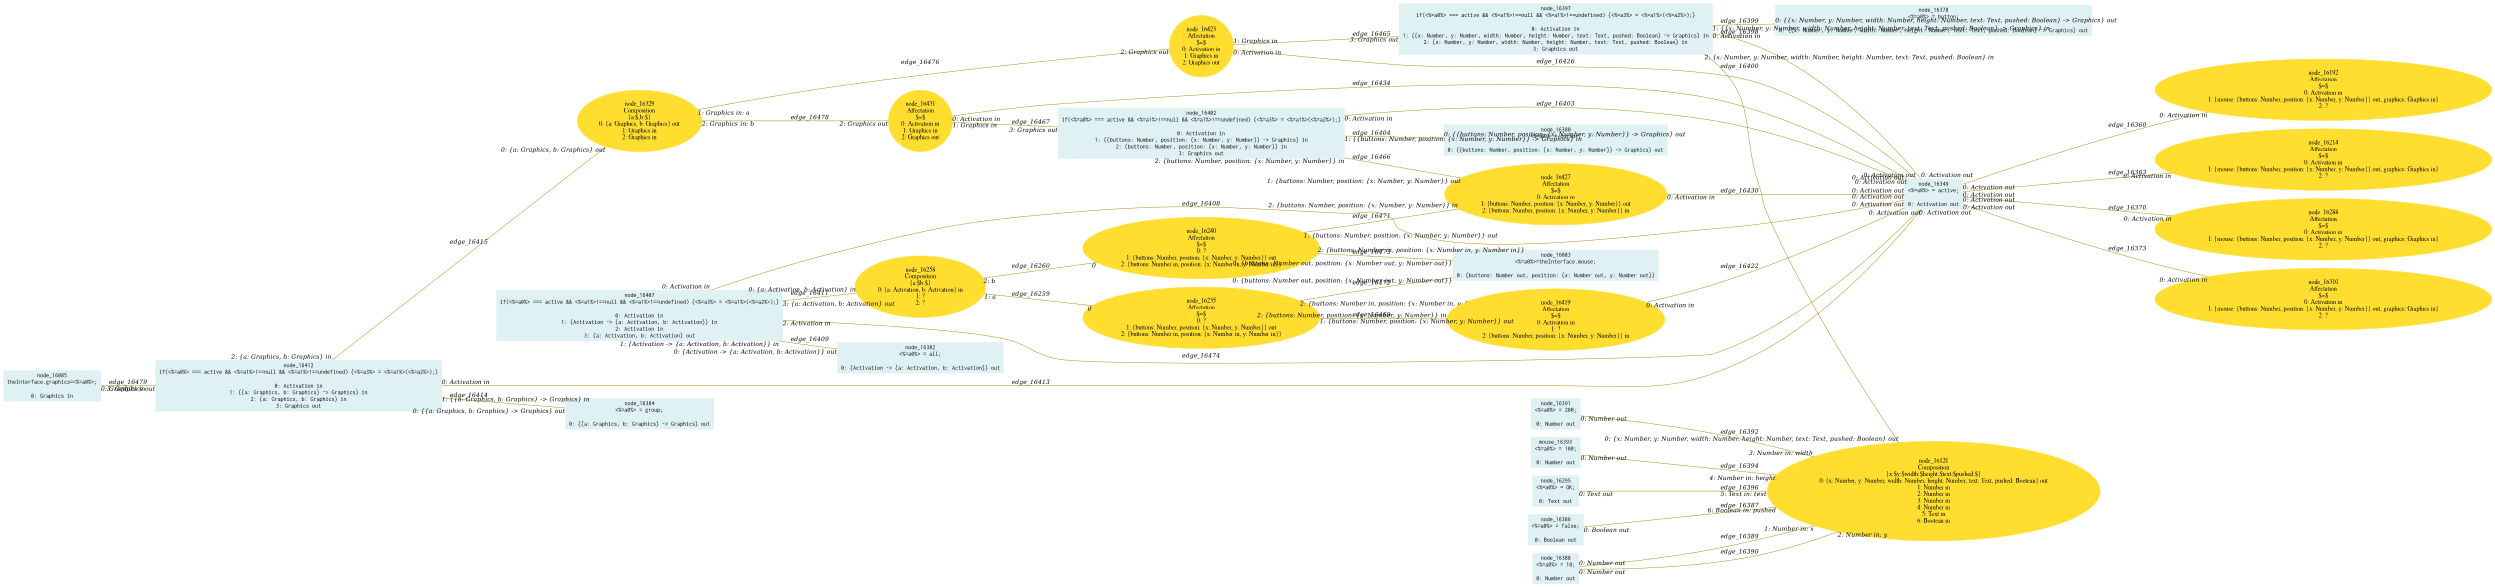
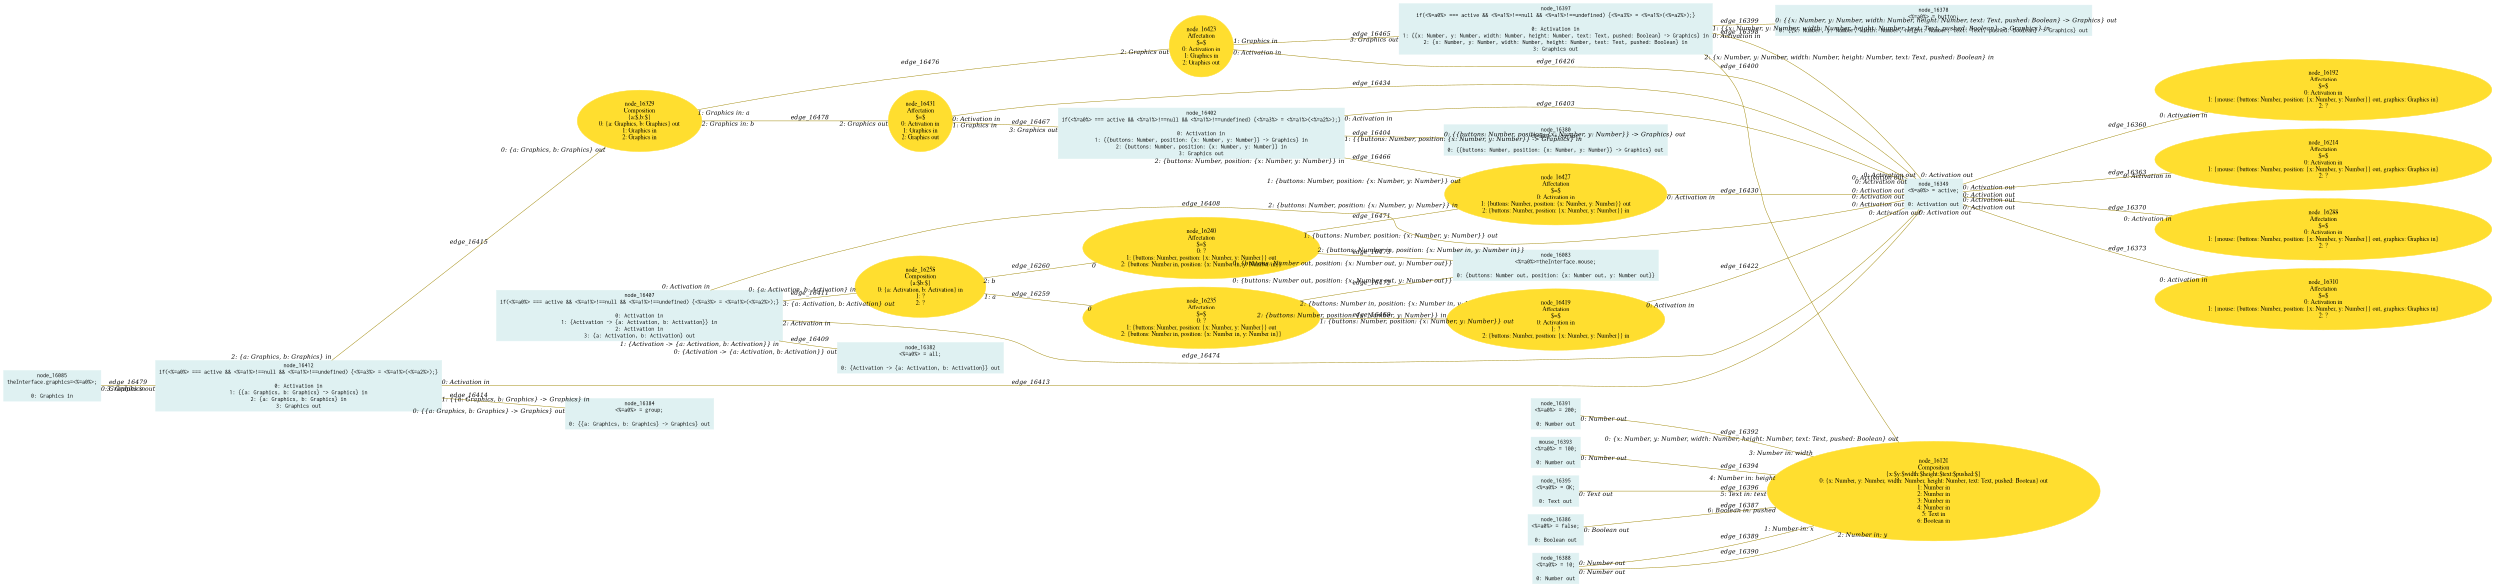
node "node_16295 <%=a0%> = OK; 0: Text out": label "node_16295 <%=a0%> = OK; 0: Text out" -> "node_16395 <%=a0%> = OK; 0: Text out"
